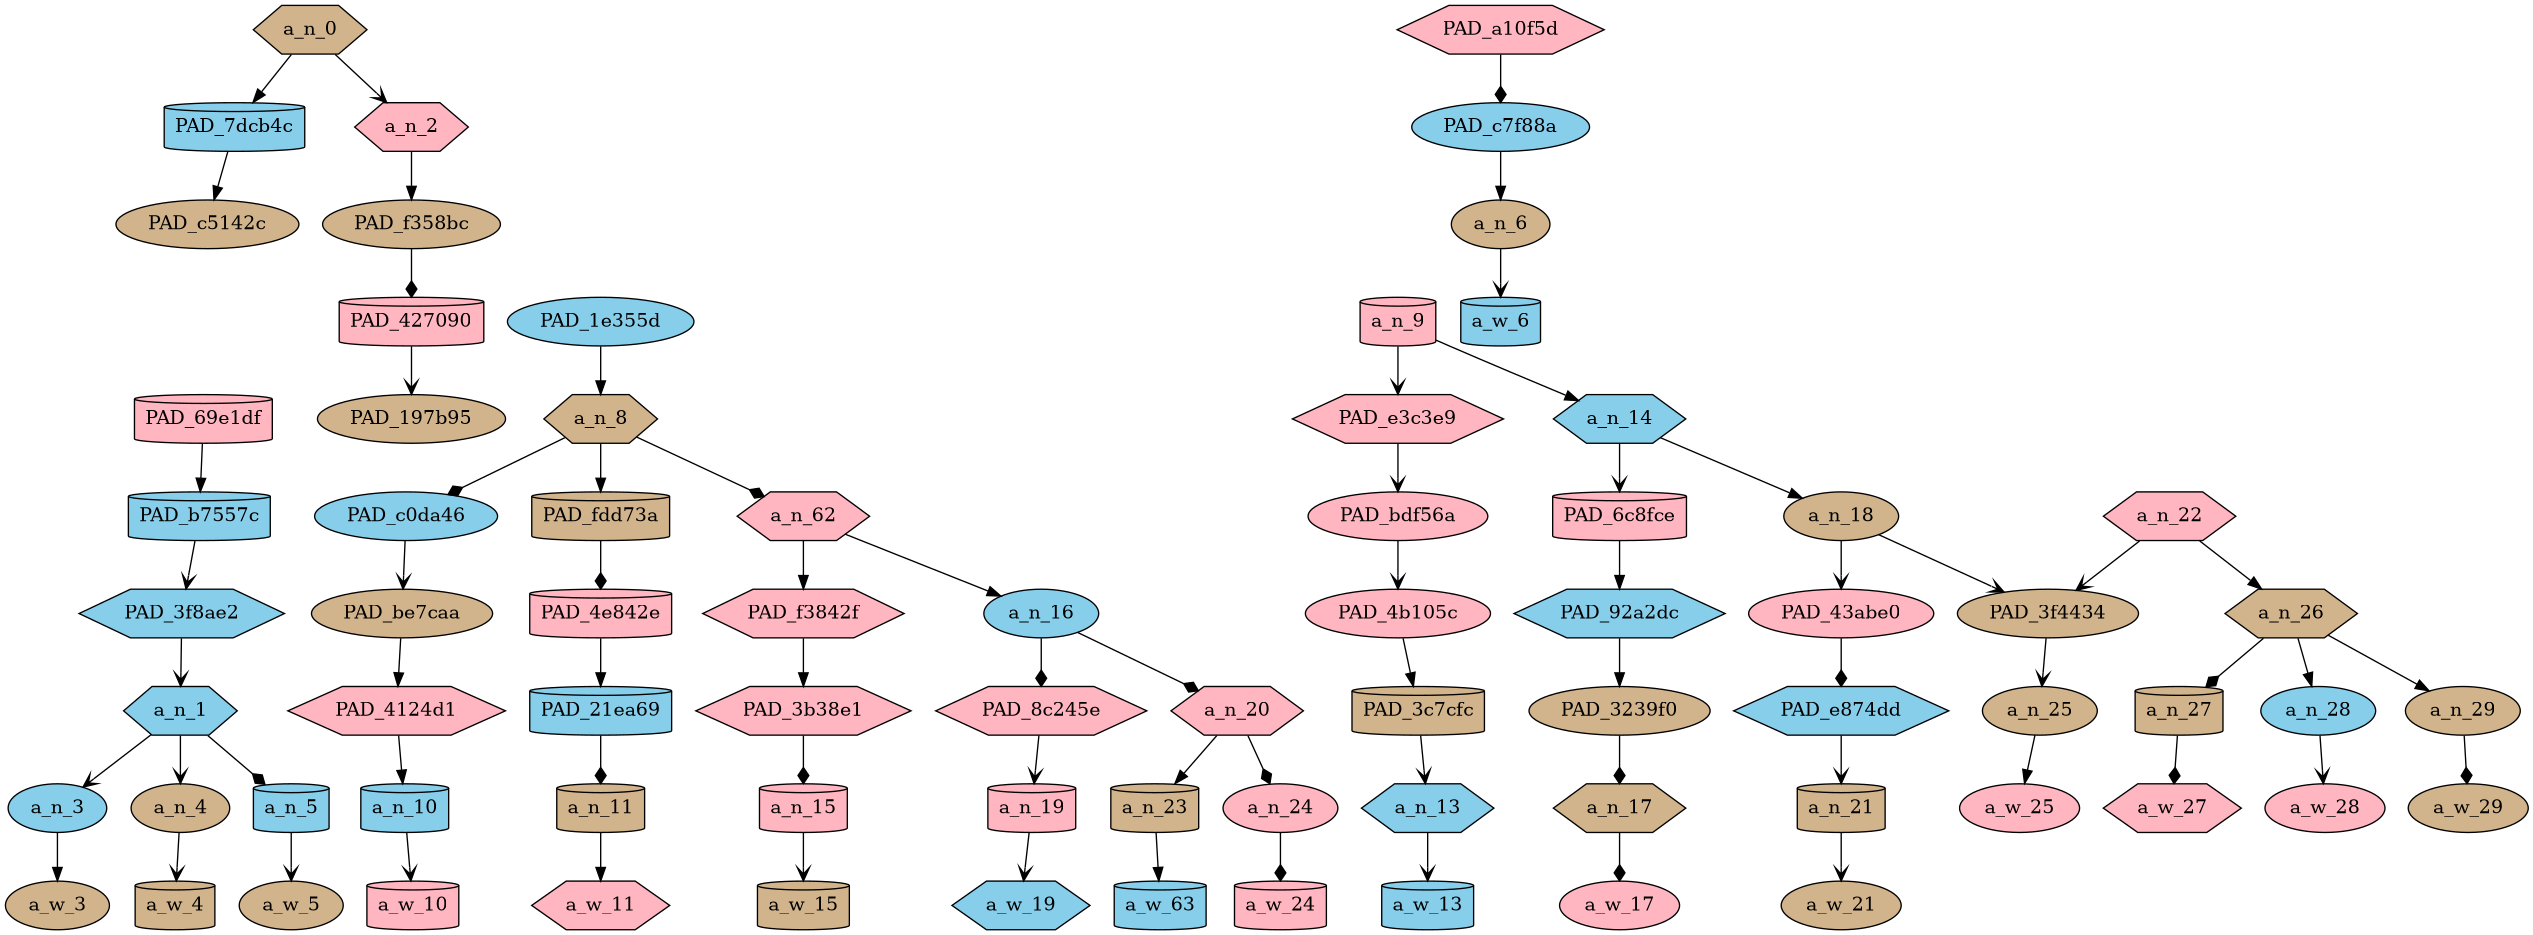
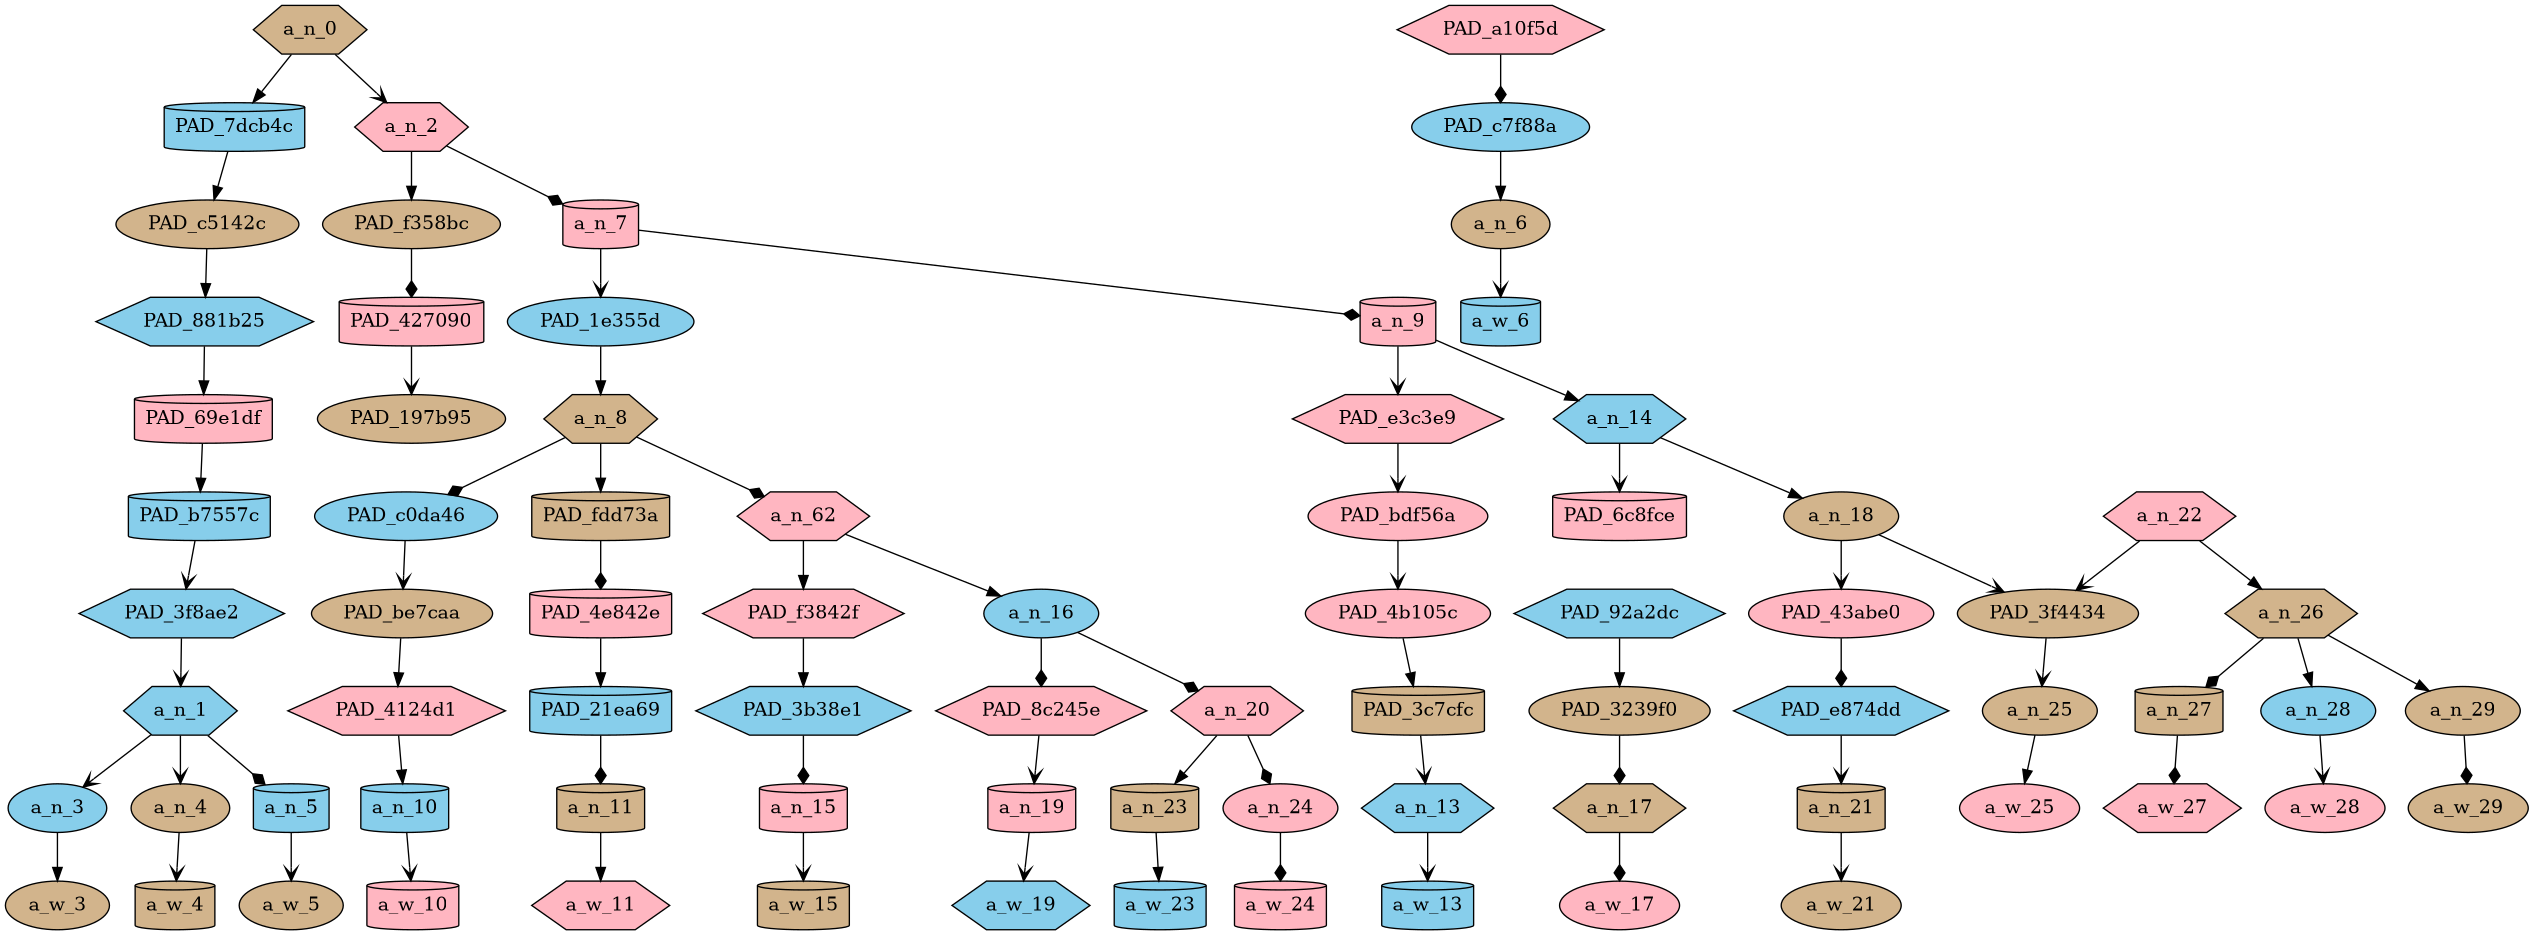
node "a_n_7": added
node "PAD_881b25": added
edge "PAD_6c8fce" -> "PAD_92a2dc": removed
node "PAD_3b38e1": fillcolor lightpink -> skyblue
node "a_w_63": label "a_w_63" -> "a_w_23"
